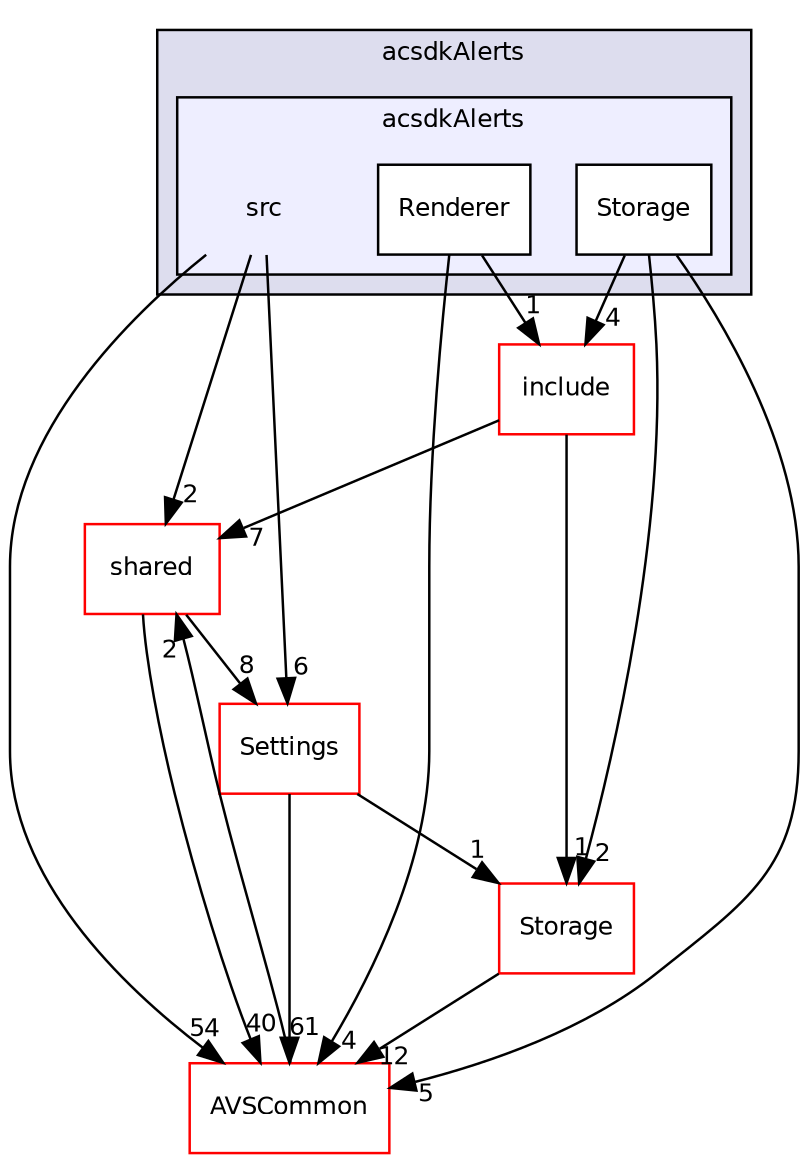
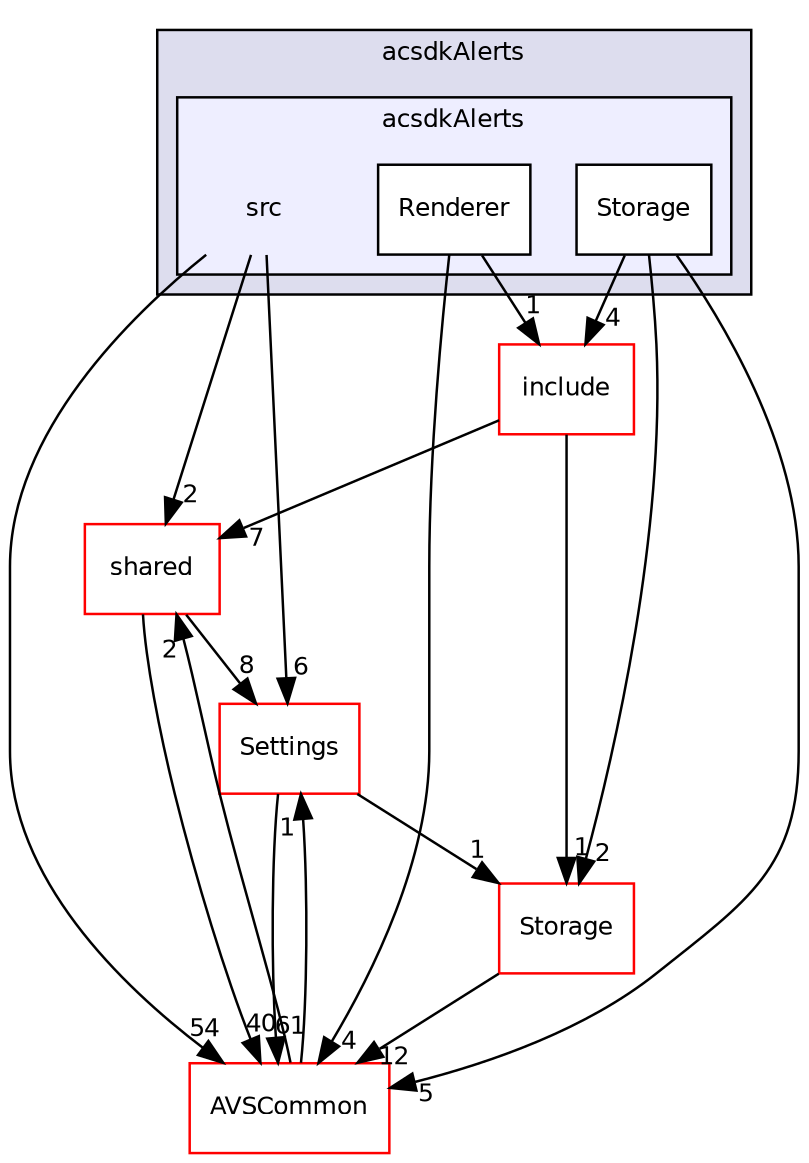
edge "AVSCommon" -> "Settings": added
